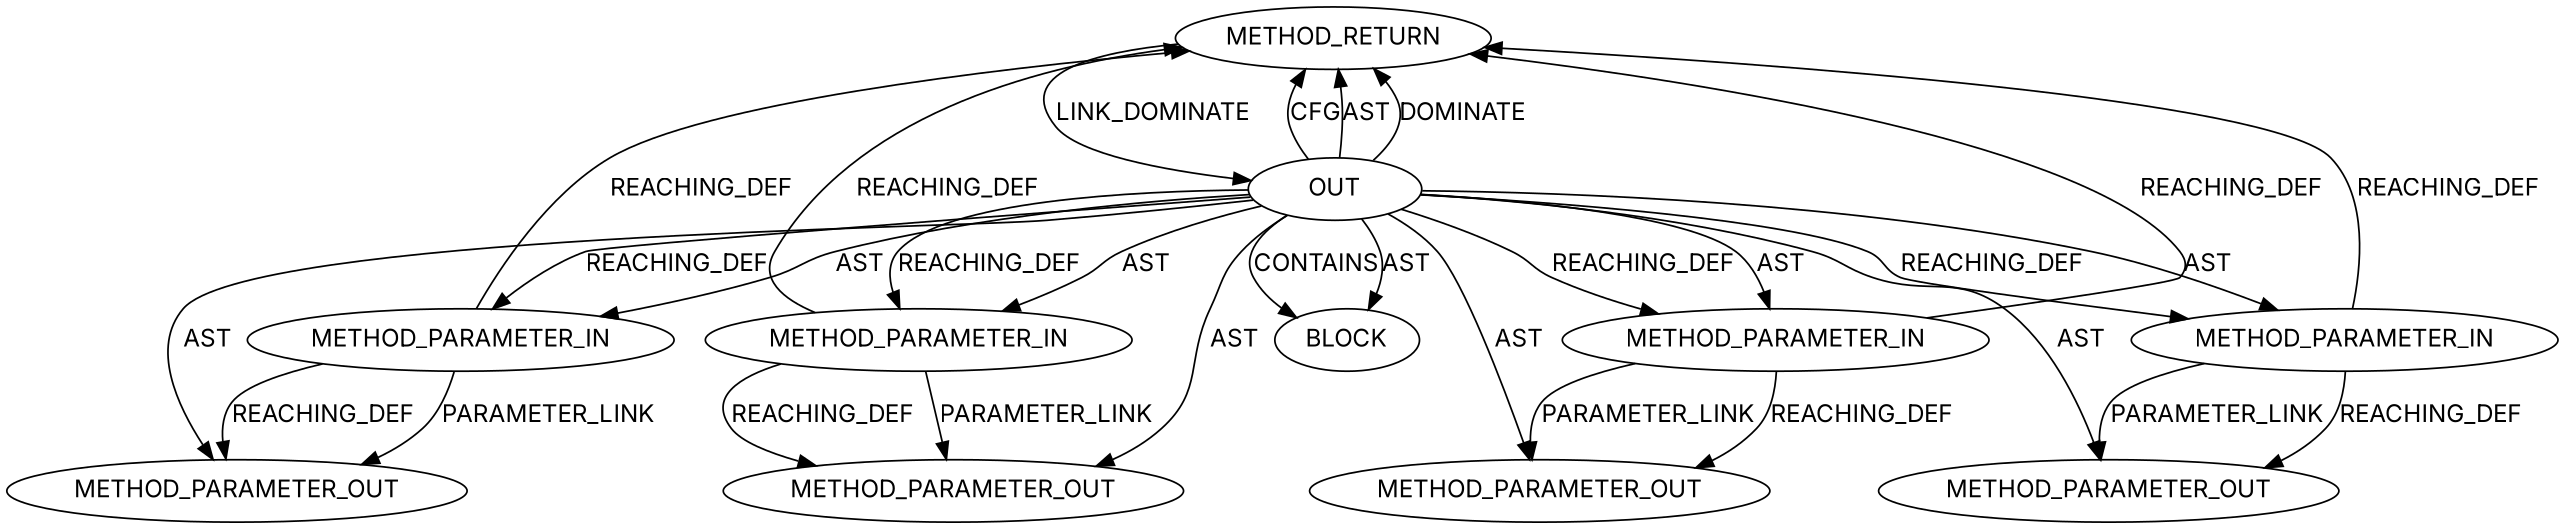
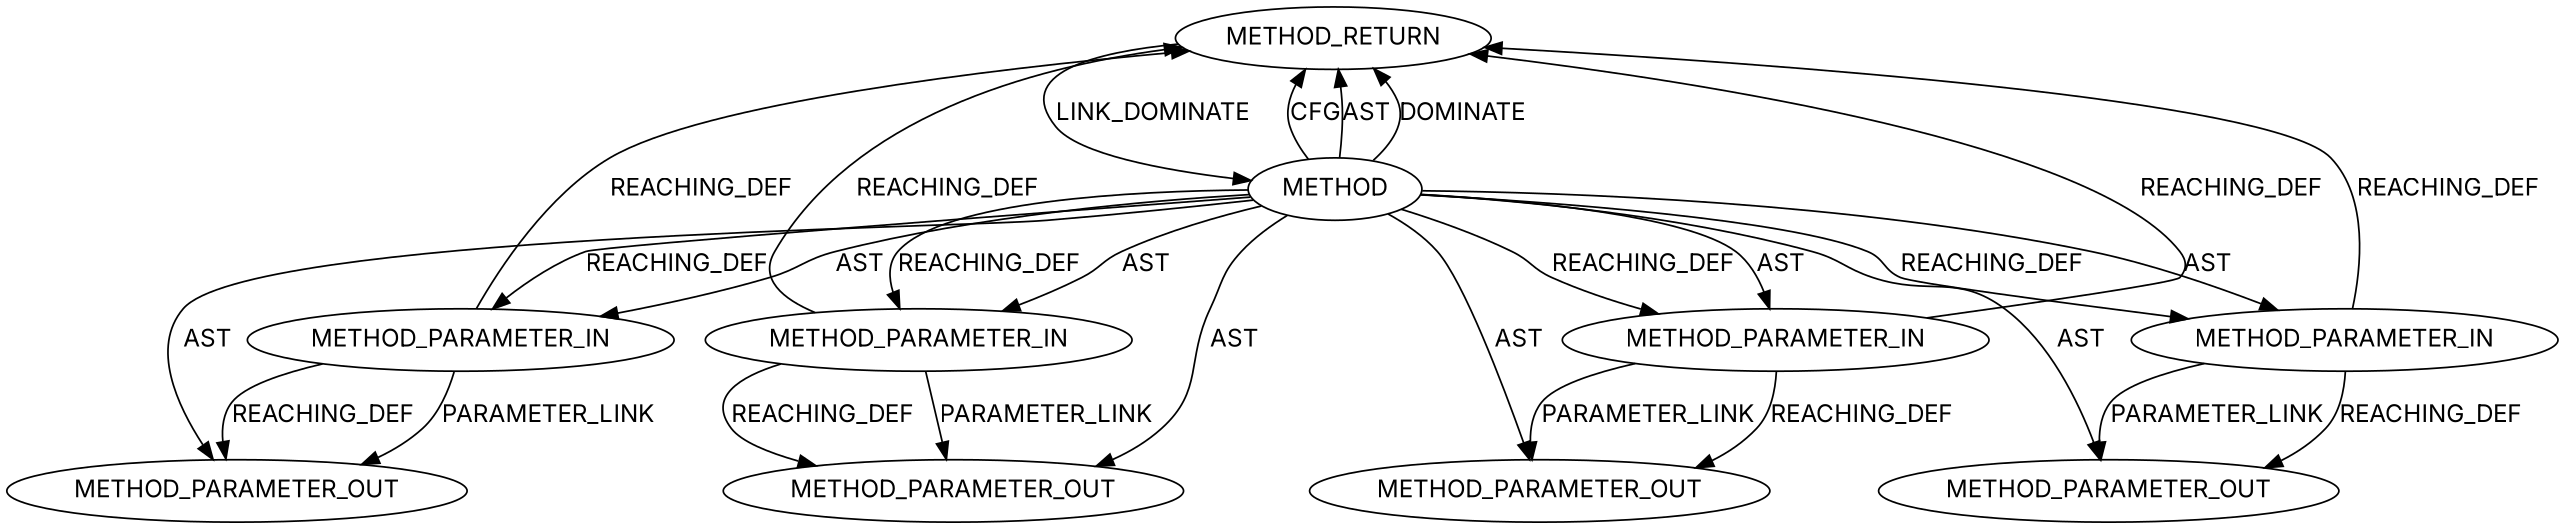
node "OUT": label "OUT" -> "METHOD"
node "BLOCK": removed
